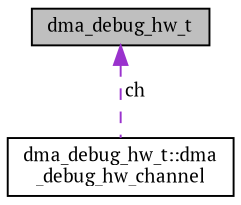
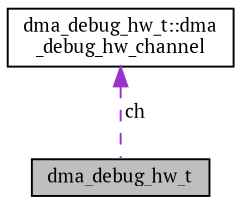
edge "dma_debug_hw_t::dma _debug_hw_channel" -> "dma_debug_hw_t": reversed
